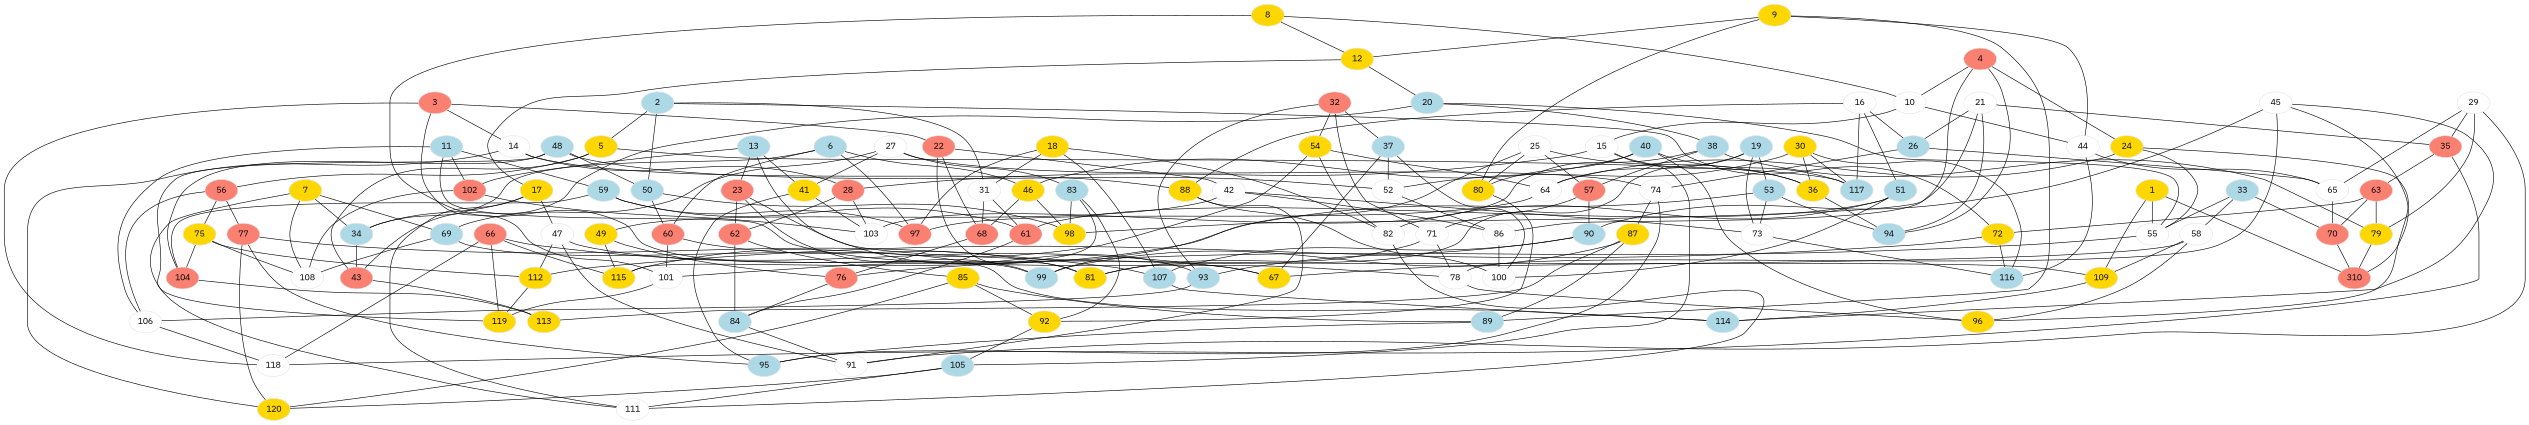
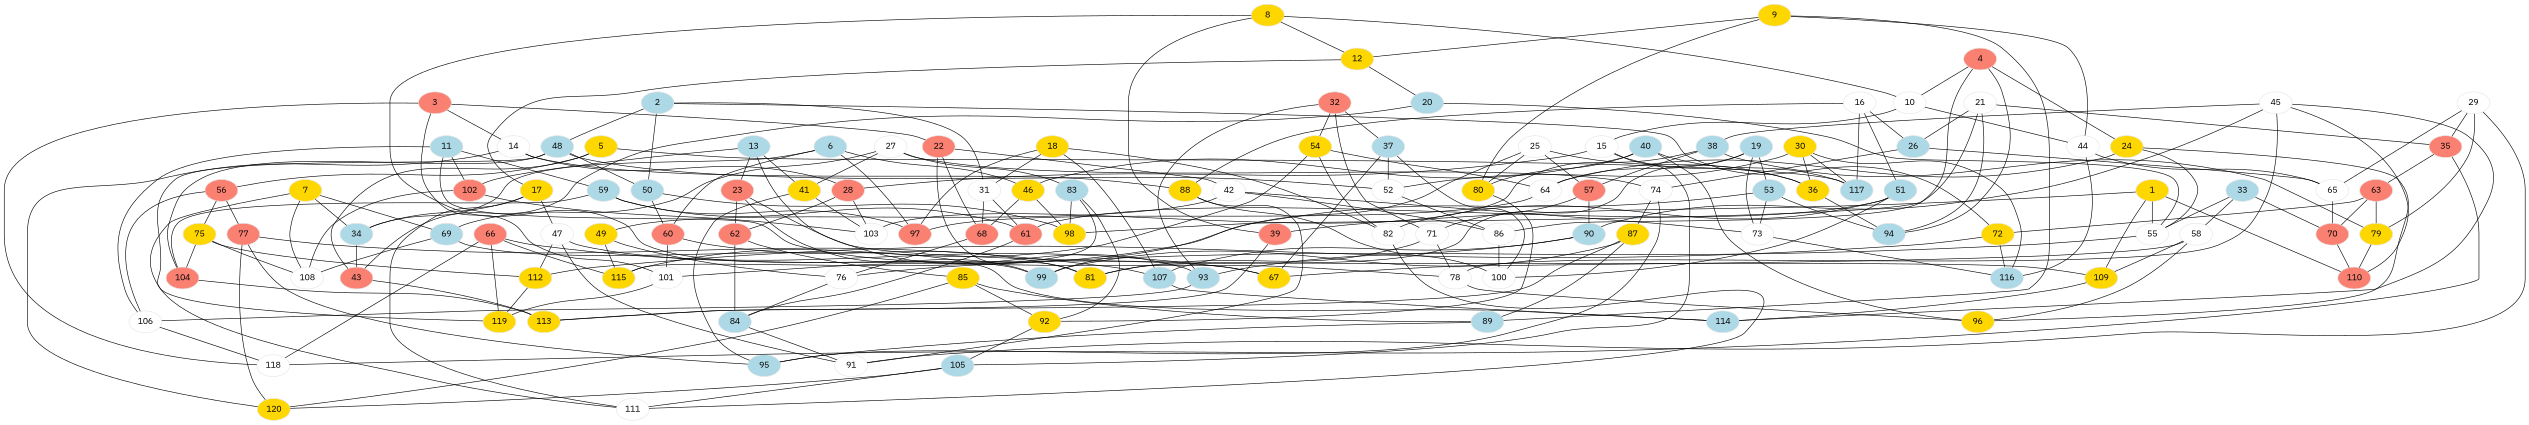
edge "20" -- "38": now "45" -- "38"
edge "2" -- "5": now "2" -- "48"
node "39": added
node "76": fillcolor salmon -> white
node "310": label "310" -> "110"
